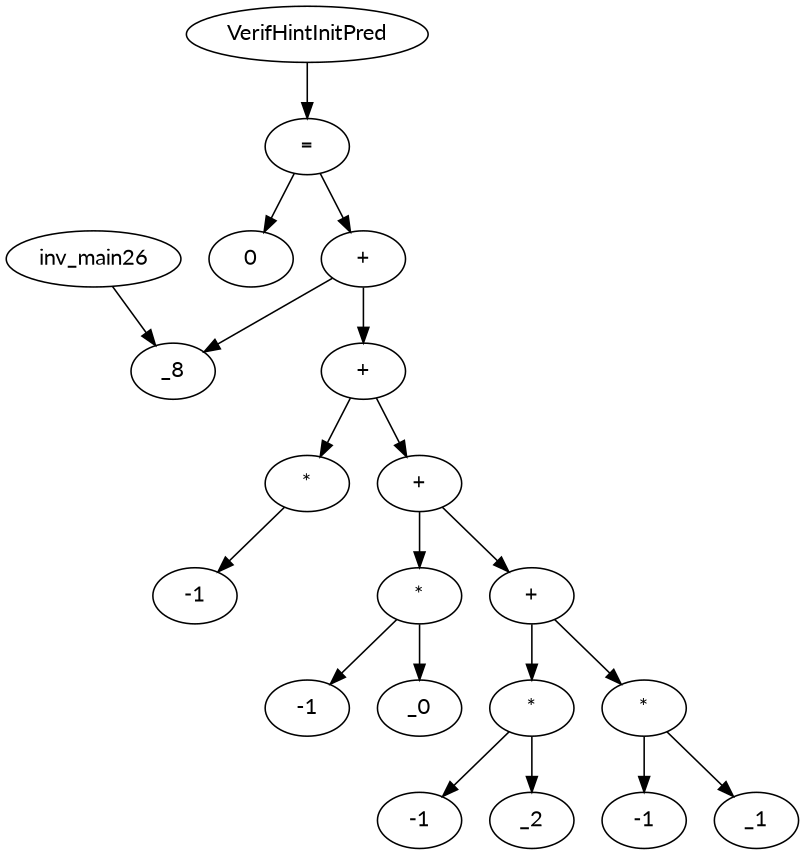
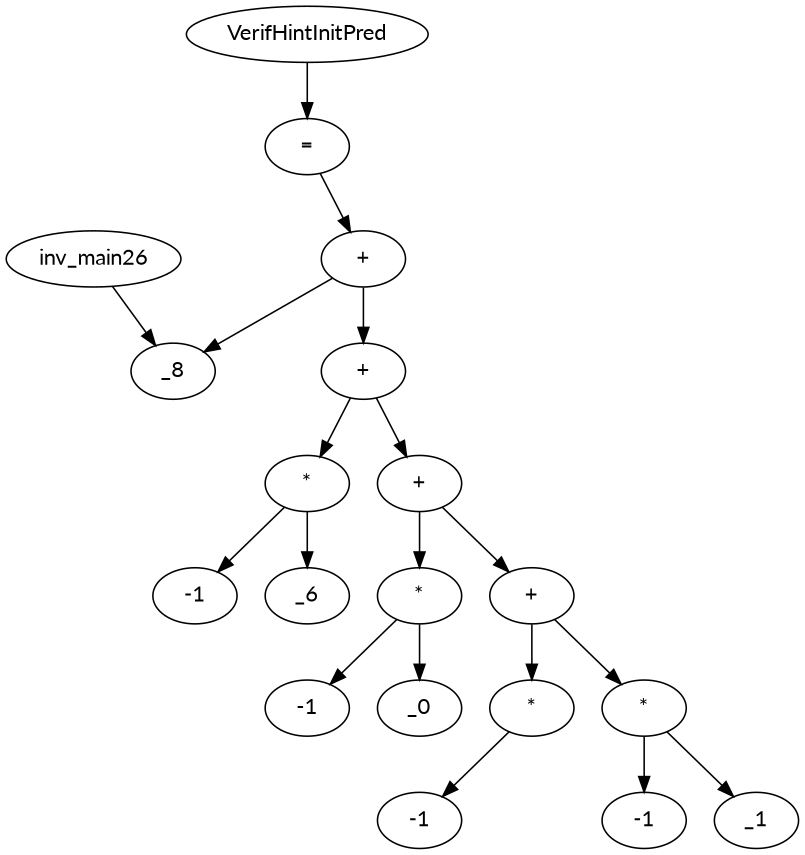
node "0": removed
node "_6": added
node "_2": removed
